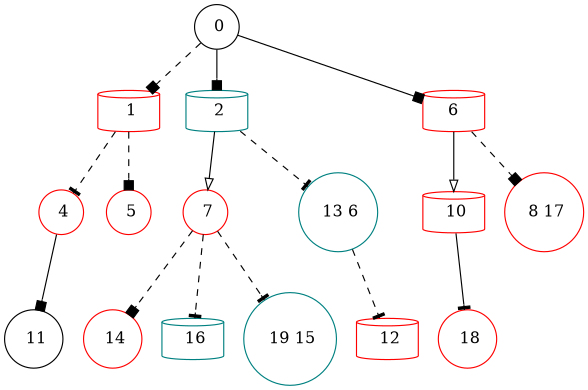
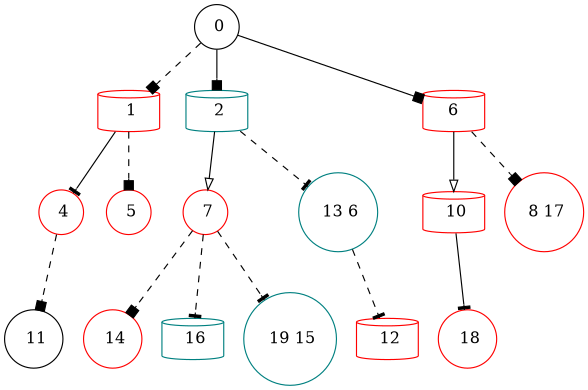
edge "1" -> "4": style dashed -> solid
edge "4" -> "11": style solid -> dashed
